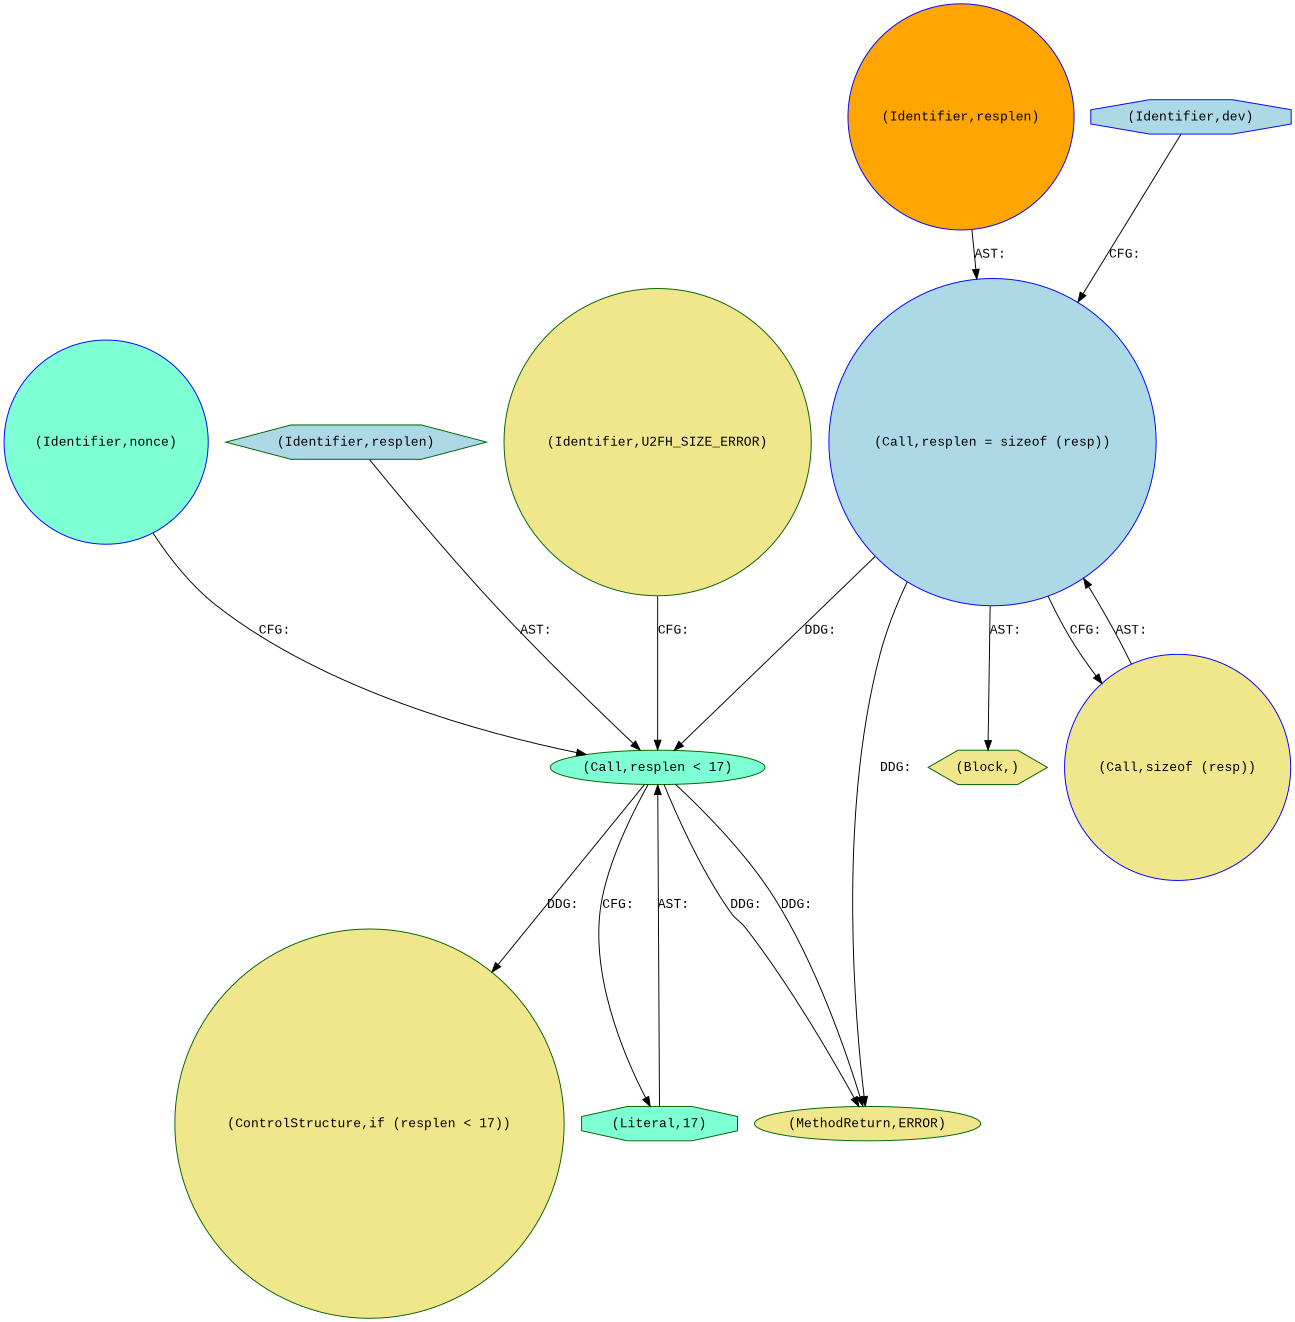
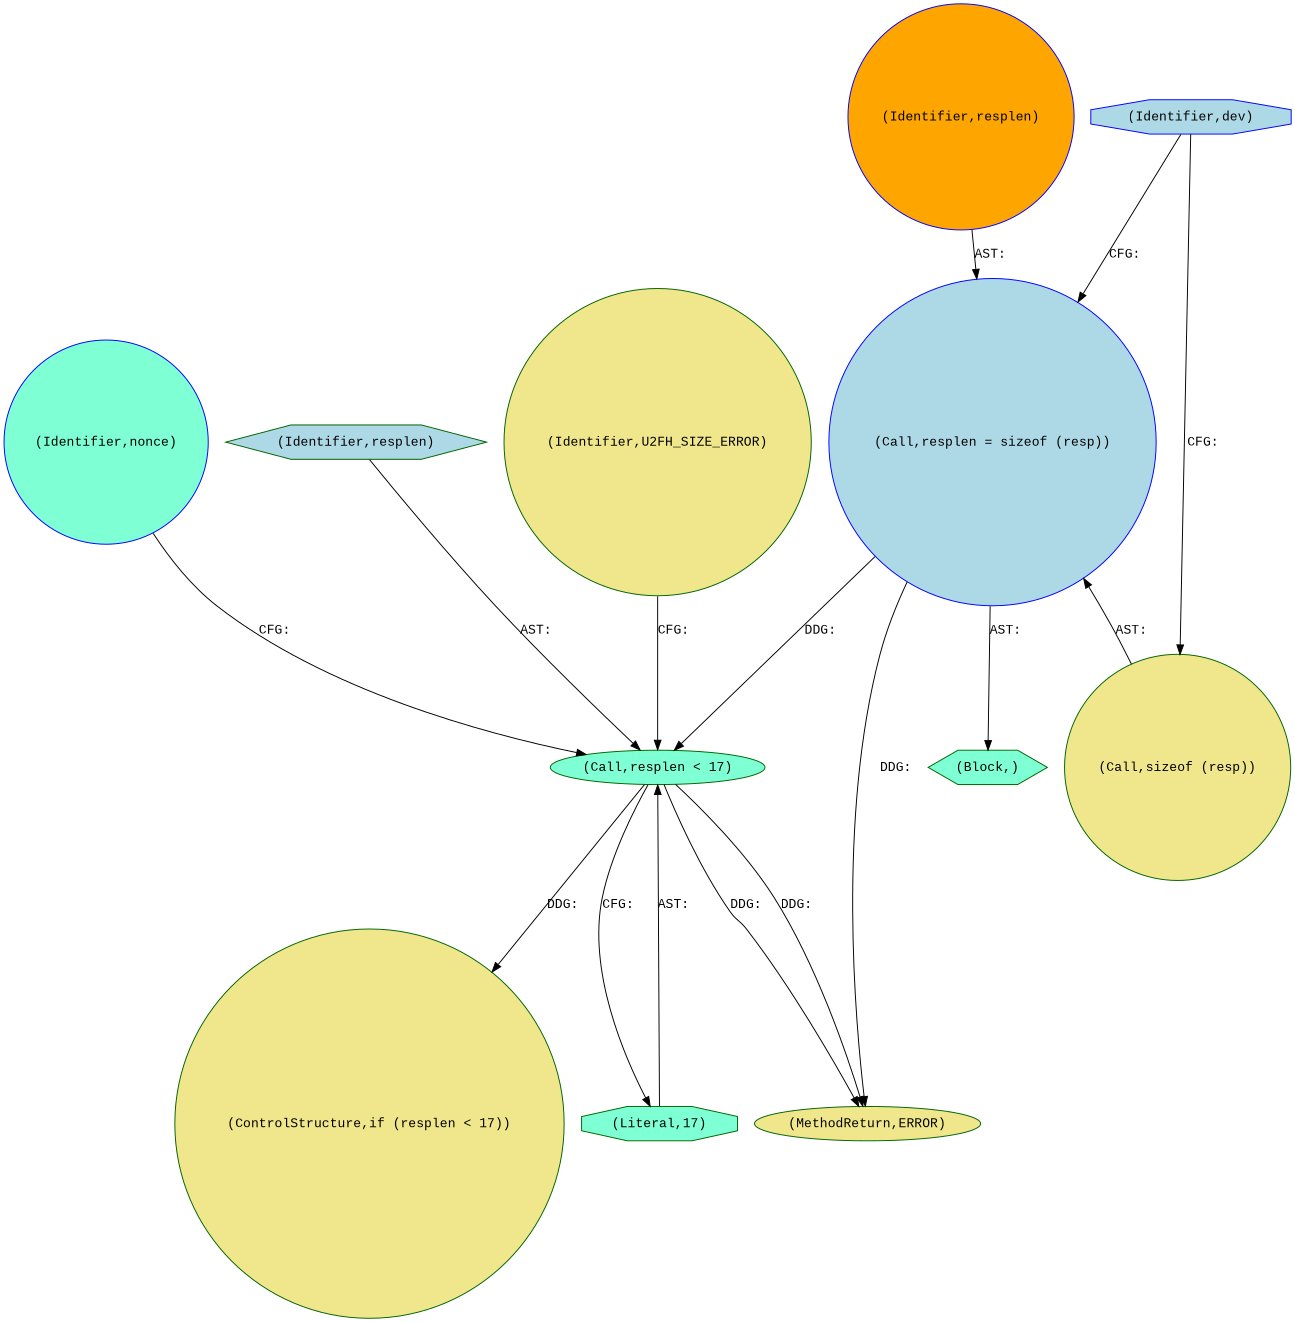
edge "(Call,resplen = sizeof (resp))" -> "(Call,sizeof (resp))": now "(Identifier,dev)" -> "(Call,sizeof (resp))"
node "(Block,)": fillcolor khaki -> aquamarine
node "(Call,sizeof (resp))": color blue -> darkgreen
